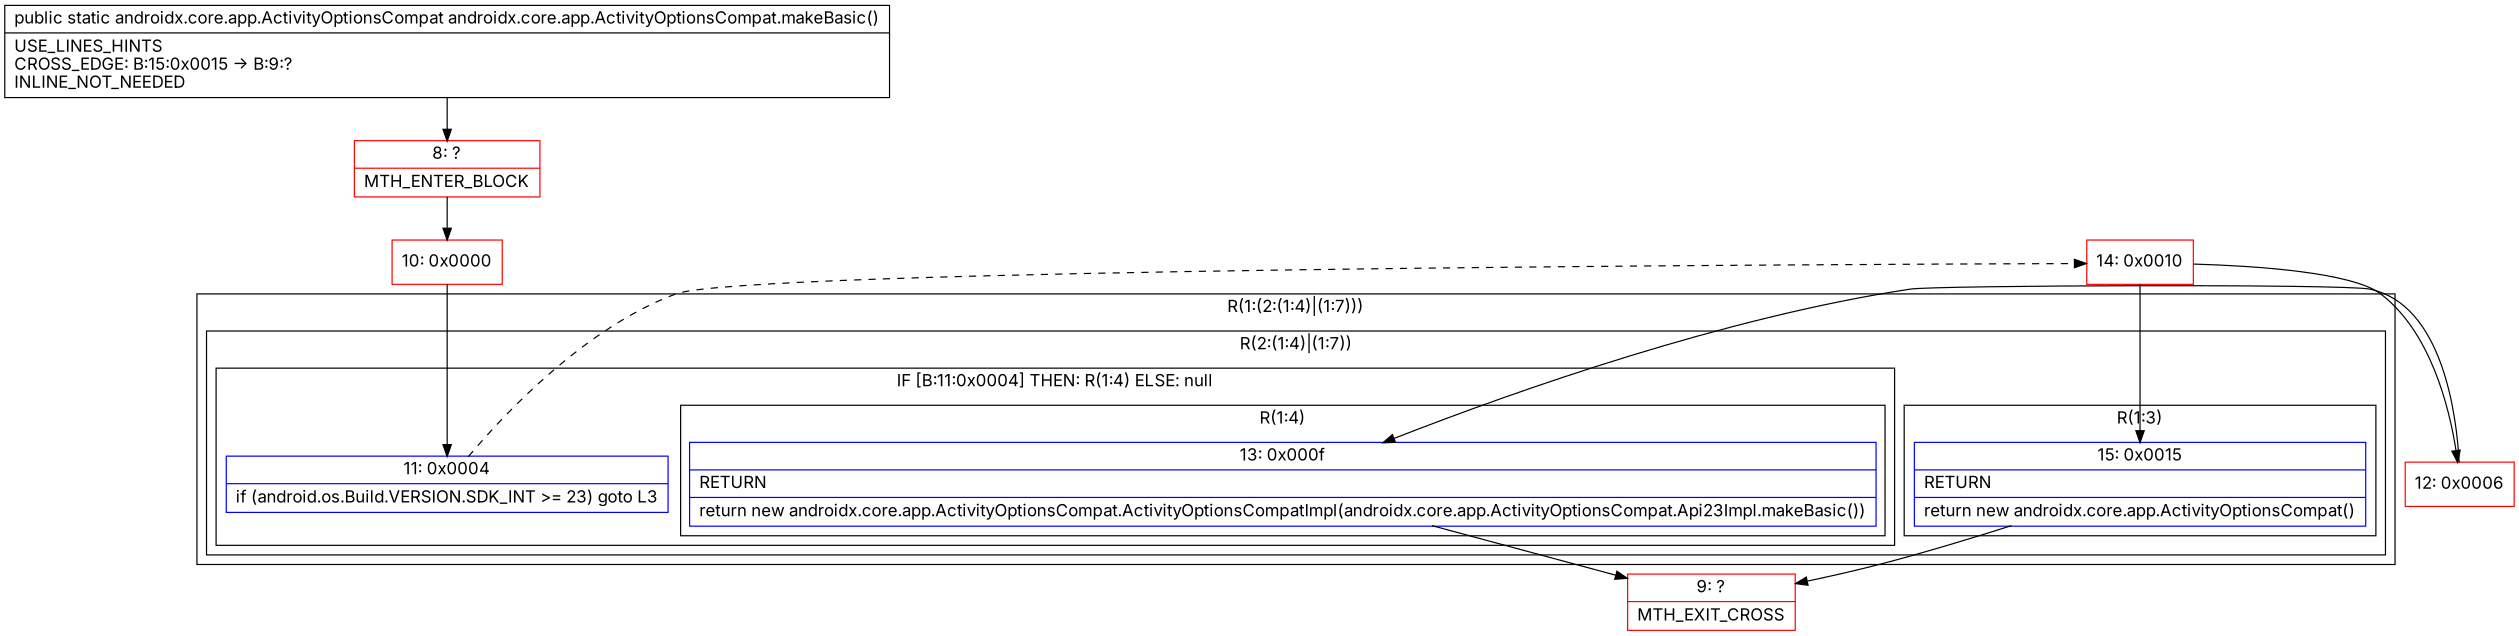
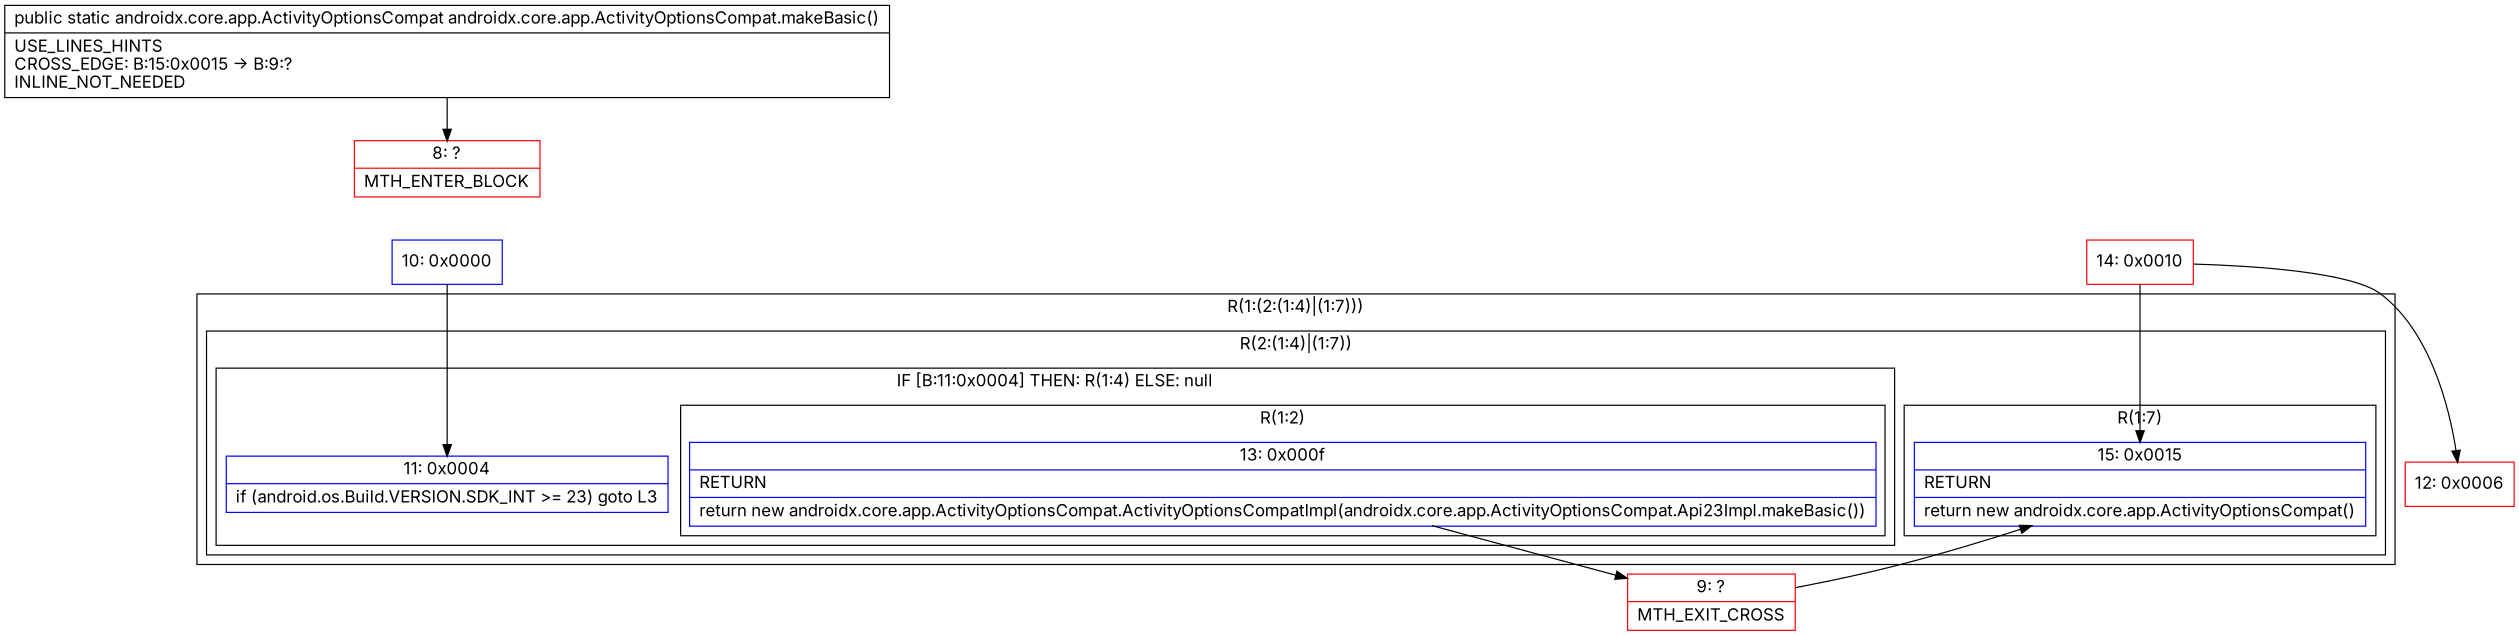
edge "8: ?" -> "10: 0x0000": removed
node "10: 0x0000": color red -> blue
edge "11: 0x0004" -> "14: 0x0010": removed
edge "12: 0x0006" -> "13: 0x000f": removed
cluster "R(1:4)": label "R(1:4)" -> "R(1:2)"
cluster "R(1:3)": label "R(1:3)" -> "R(1:7)"
edge "15: 0x0015" -> "9: ?": reversed
